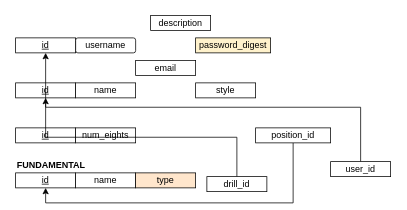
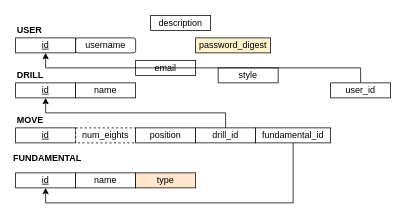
node "USER": added
node "DRILL": added
node "style": moved (225, 90) -> (248, 75)
node "MOVE": added
node "num_eights": style solid -> dashed
node "position": added
node "position_id": label "position_id" -> "fundamental_id"
node "FUNDAMENTAL": moved (45, 165) -> (42, 158)
node "user_id": moved (360, 169) -> (360, 90)
node "drill_id": moved (237, 184) -> (225, 135)
